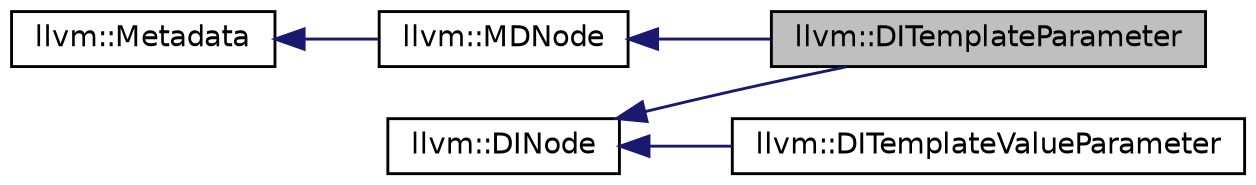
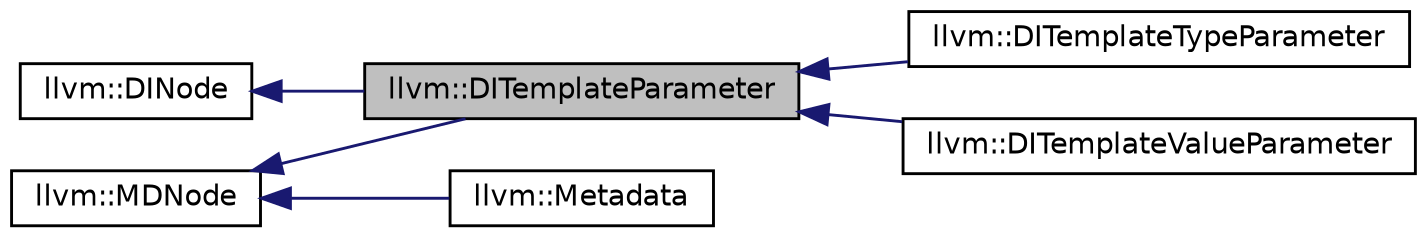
edge "llvm::MDNode" -> "llvm::Metadata": reversed
node "llvm::DITemplateTypeParameter": added
edge "llvm::DITemplateValueParameter" -> "llvm::DINode": now "llvm::DITemplateValueParameter" -> "llvm::DITemplateParameter"
